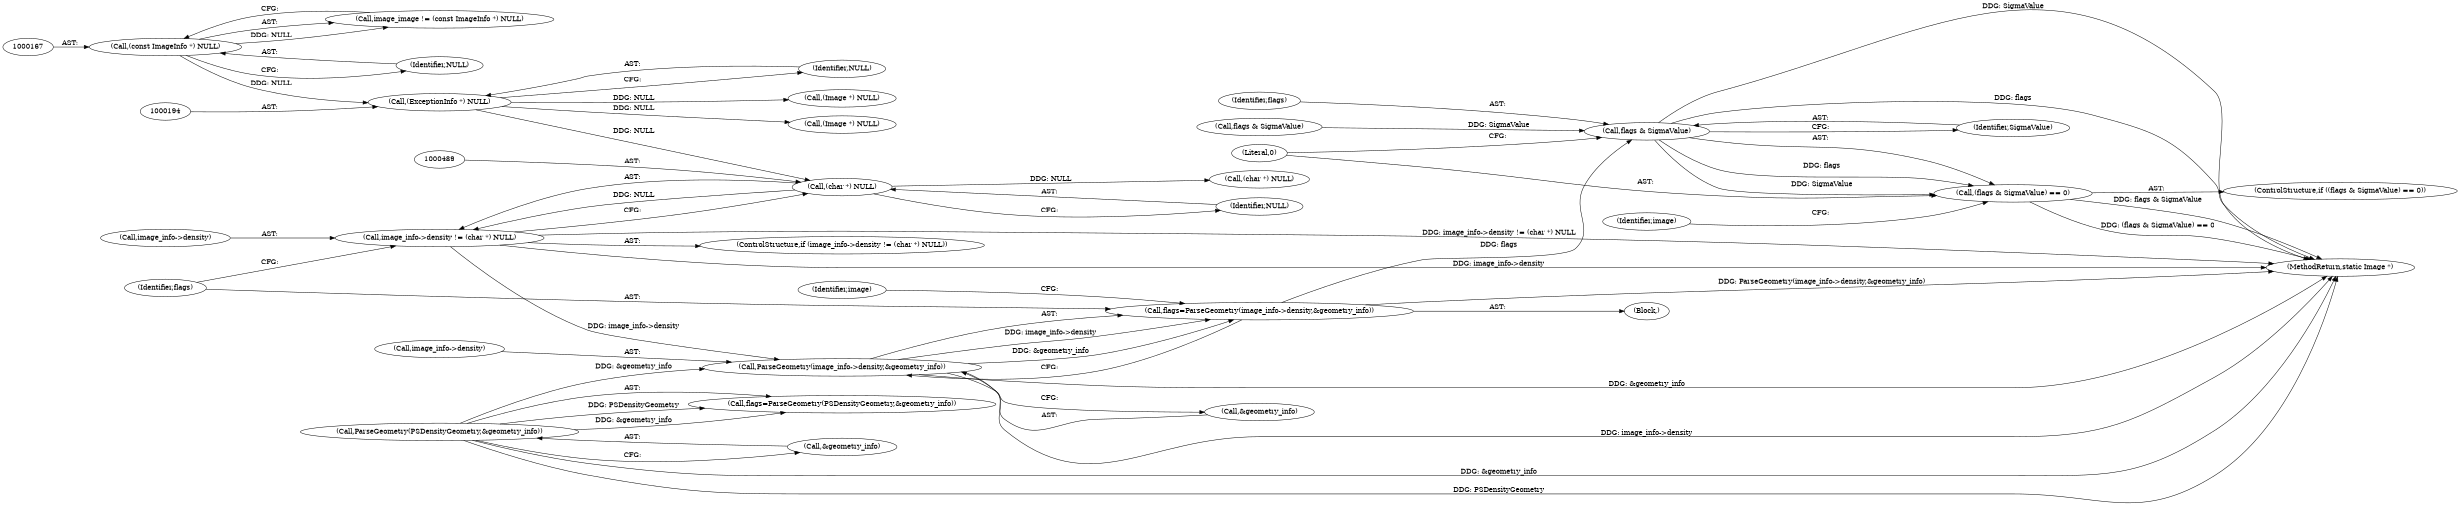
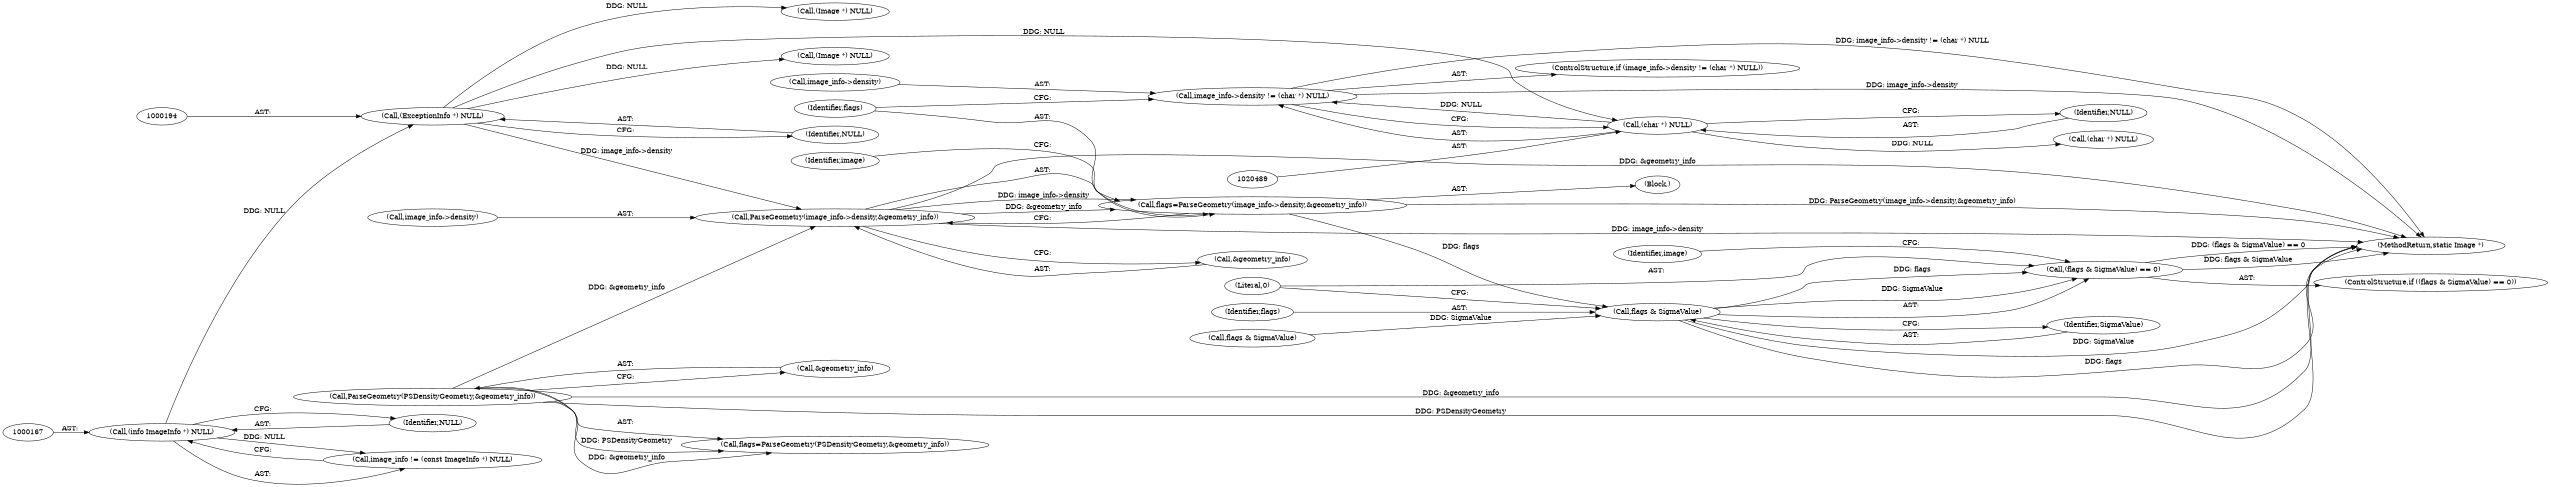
node "(Call,image_image != (const ImageInfo *) NULL)": label "(Call,image_image != (const ImageInfo *) NULL)" -> "(Call,image_info != (const ImageInfo *) NULL)"
node "(Call,(const ImageInfo *) NULL)": label "(Call,(const ImageInfo *) NULL)" -> "(Call,(info ImageInfo *) NULL)"
node "1000489": label "1000489" -> "1020489"
edge "(Call,image_info->density != (char *) NULL)" -> "(Call,ParseGeometry(image_info->density,&geometry_info))": now "(Call,(ExceptionInfo *) NULL)" -> "(Call,ParseGeometry(image_info->density,&geometry_info))"
